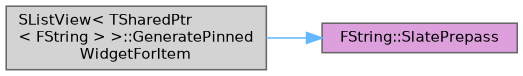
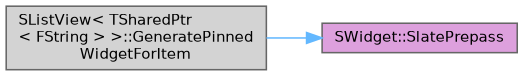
node "FString::SlatePrepass": label "FString::SlatePrepass" -> "SWidget::SlatePrepass"
